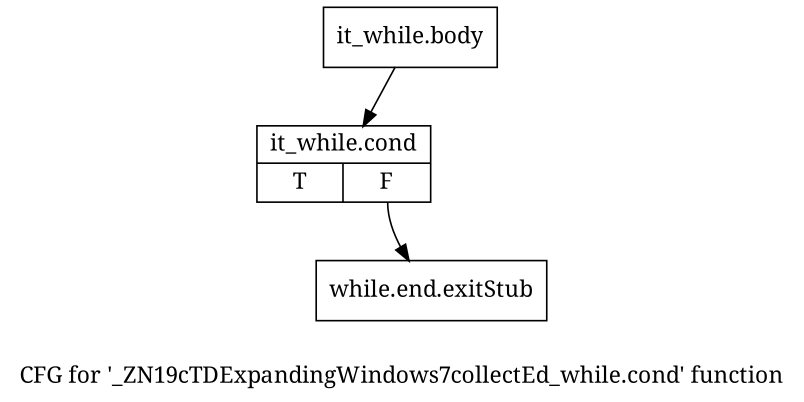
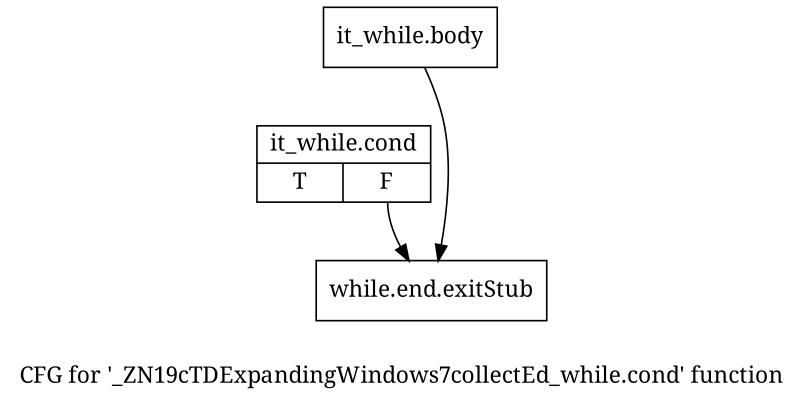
edge "it_while.body" -> "it_while.cond": now "it_while.body" -> "while.end.exitStub"
